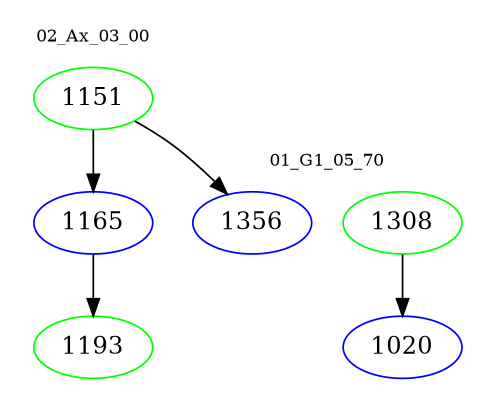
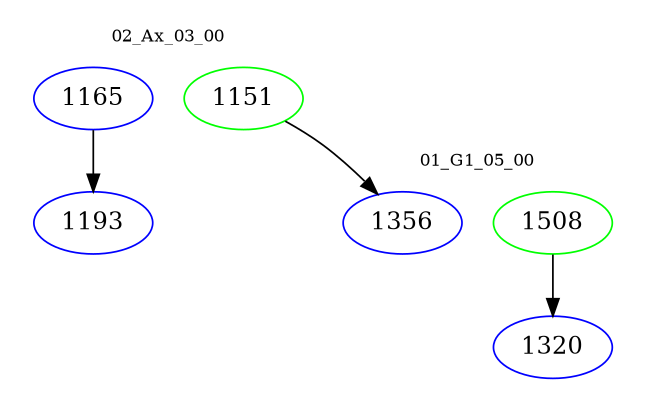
edge "1151" -> "1165": removed
cluster "01_G1_05_70": label "01_G1_05_70" -> "01_G1_05_00"
node "1308": label "1308" -> "1508"
node "1193": color green -> blue
node "1020": label "1020" -> "1320"
